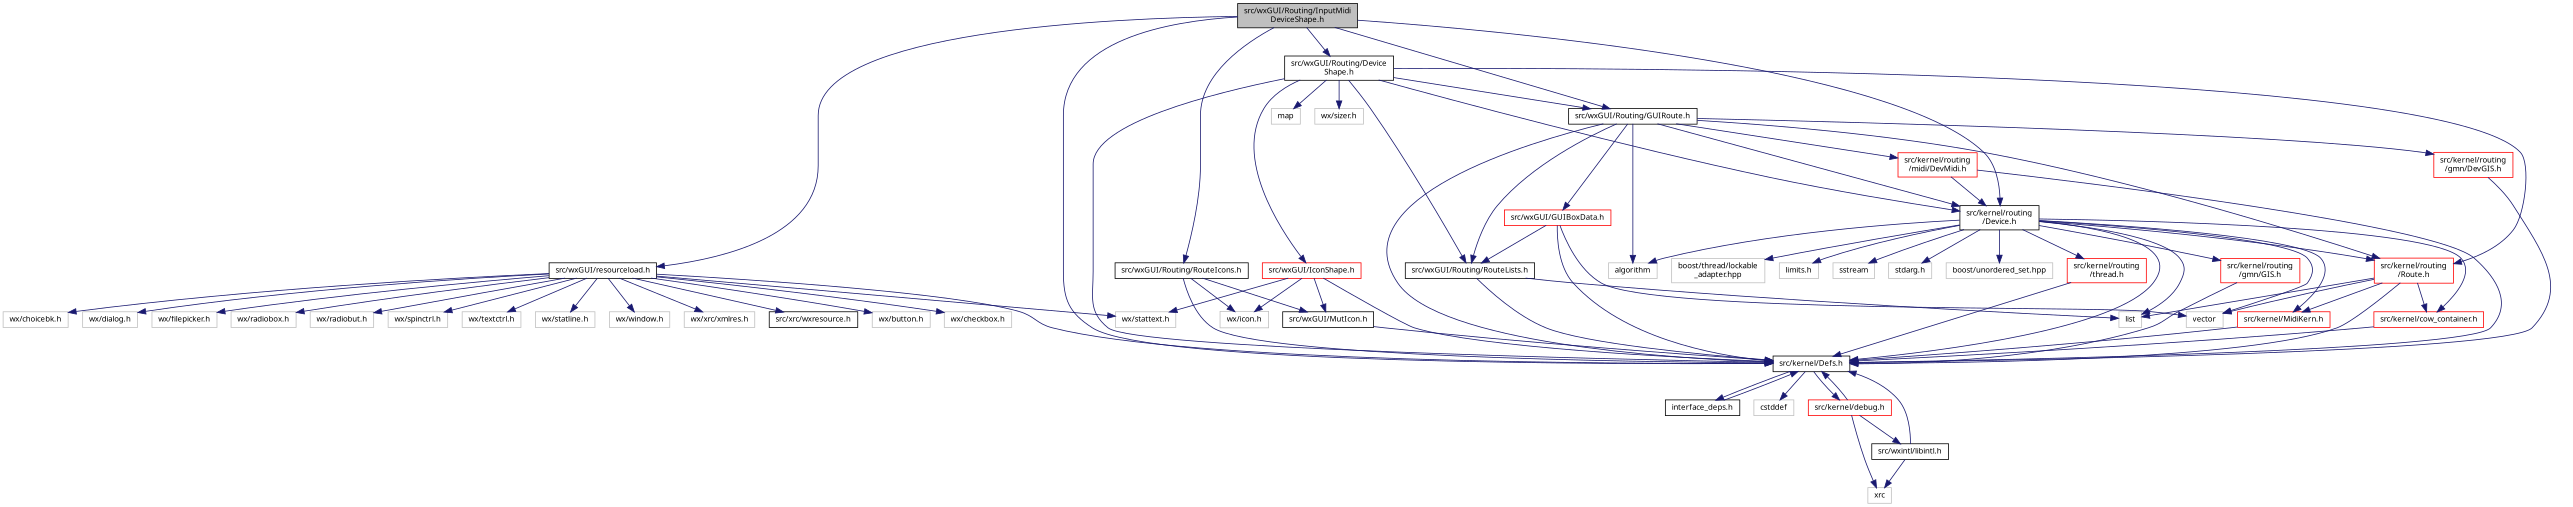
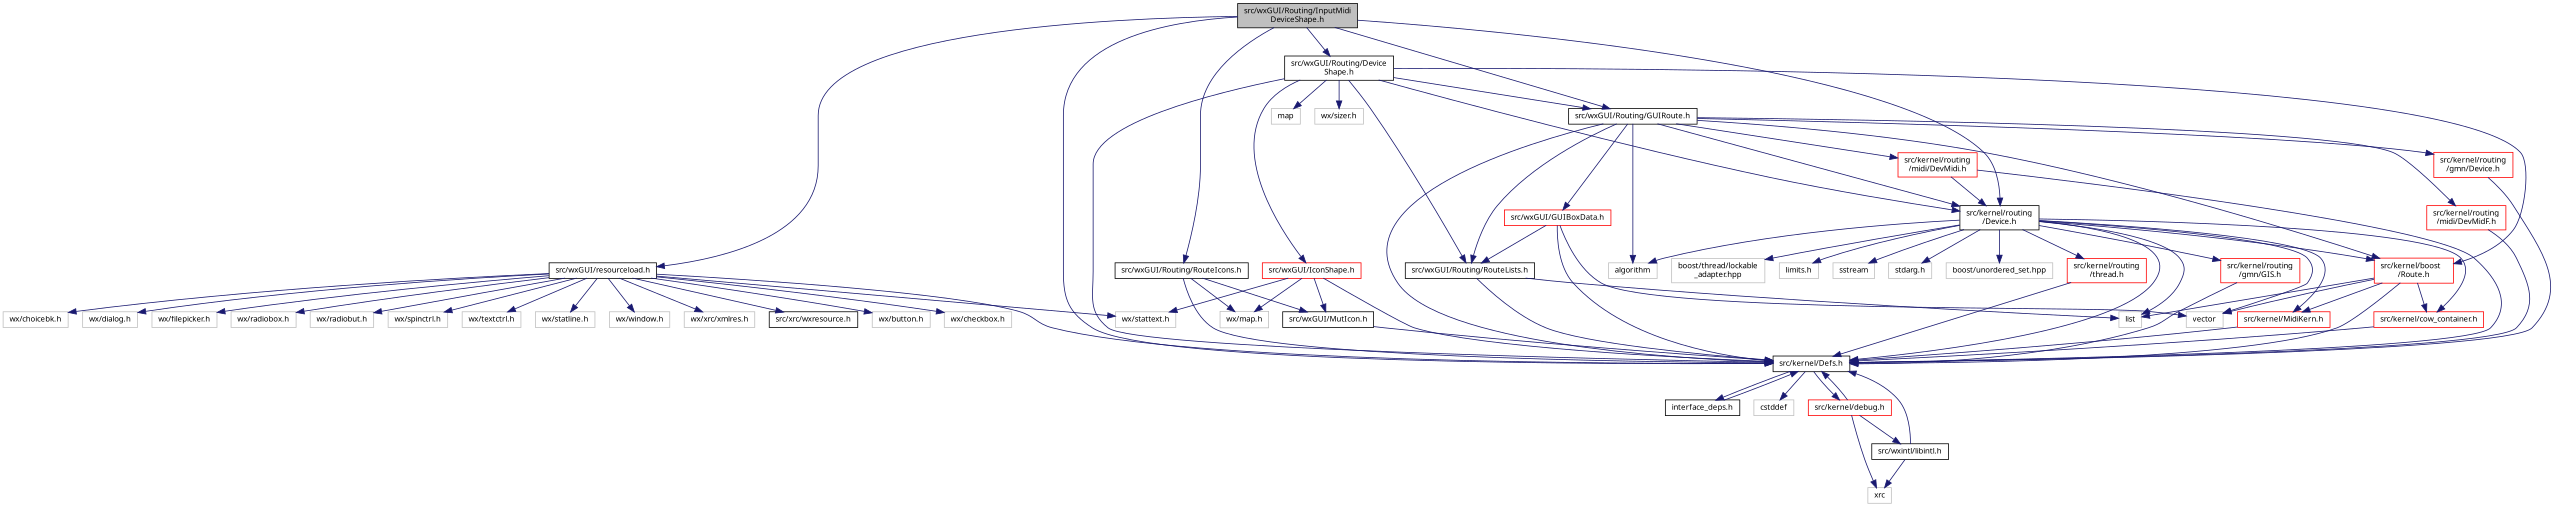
node "src/kernel/routing /gmn/DevGIS.h": label "src/kernel/routing /gmn/DevGIS.h" -> "src/kernel/routing /gmn/Device.h"
node "src/kernel/routing /midi/DevMidF.h": added
node "src/kernel/routing /Route.h": label "src/kernel/routing /Route.h" -> "src/kernel/boost /Route.h"
node "wx/icon.h": label "wx/icon.h" -> "wx/map.h"
